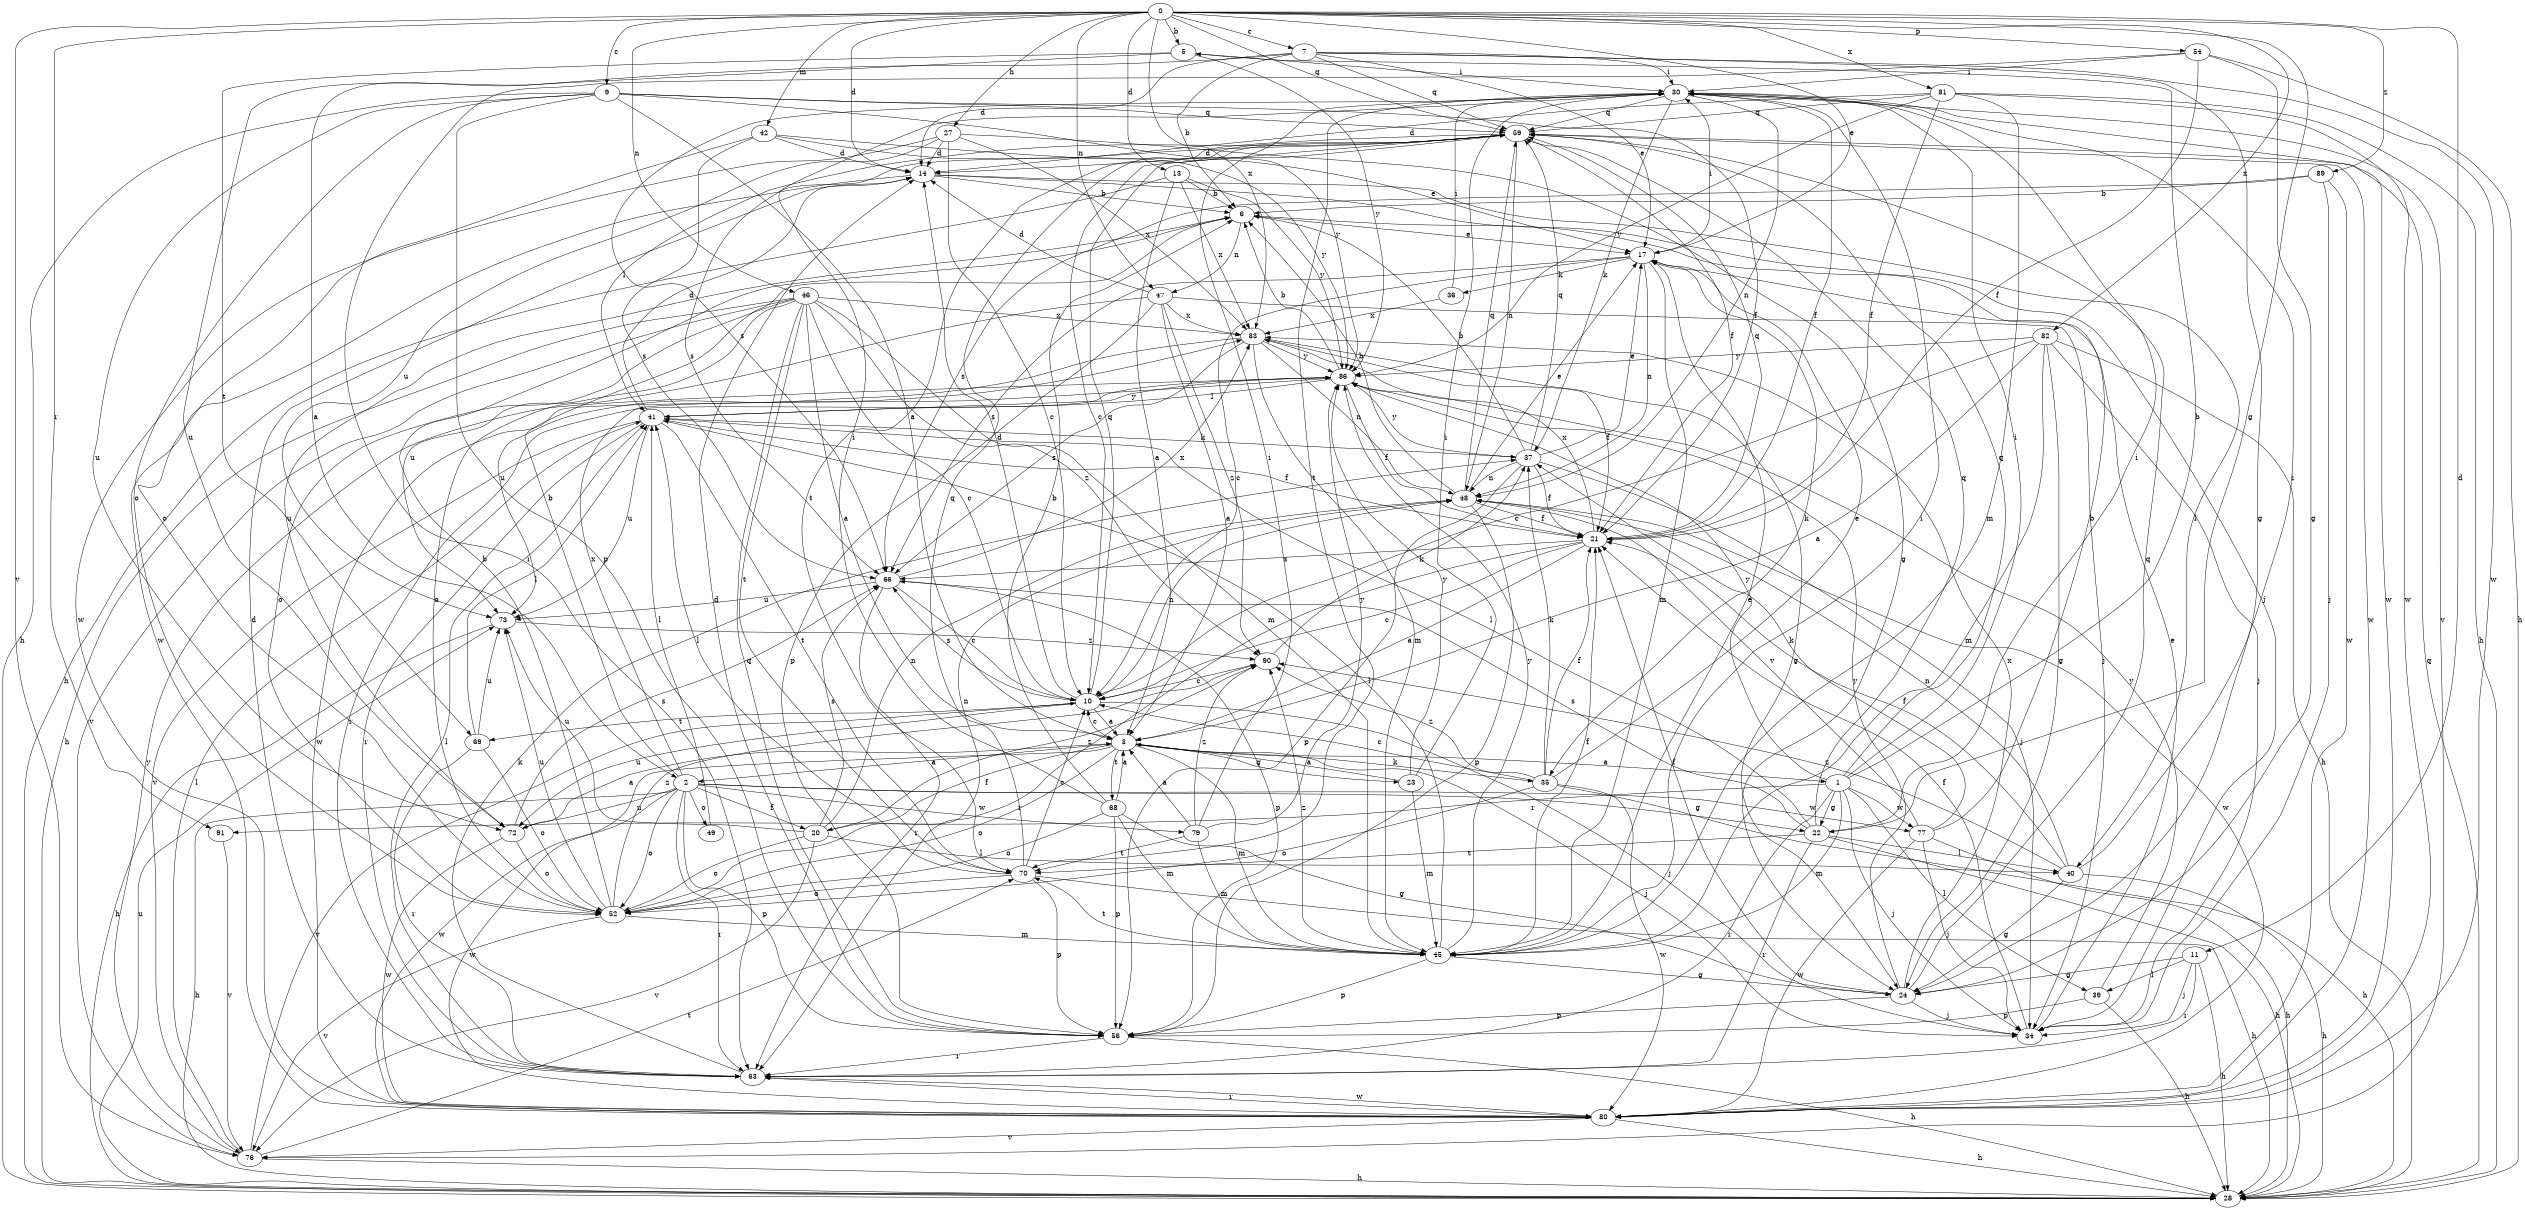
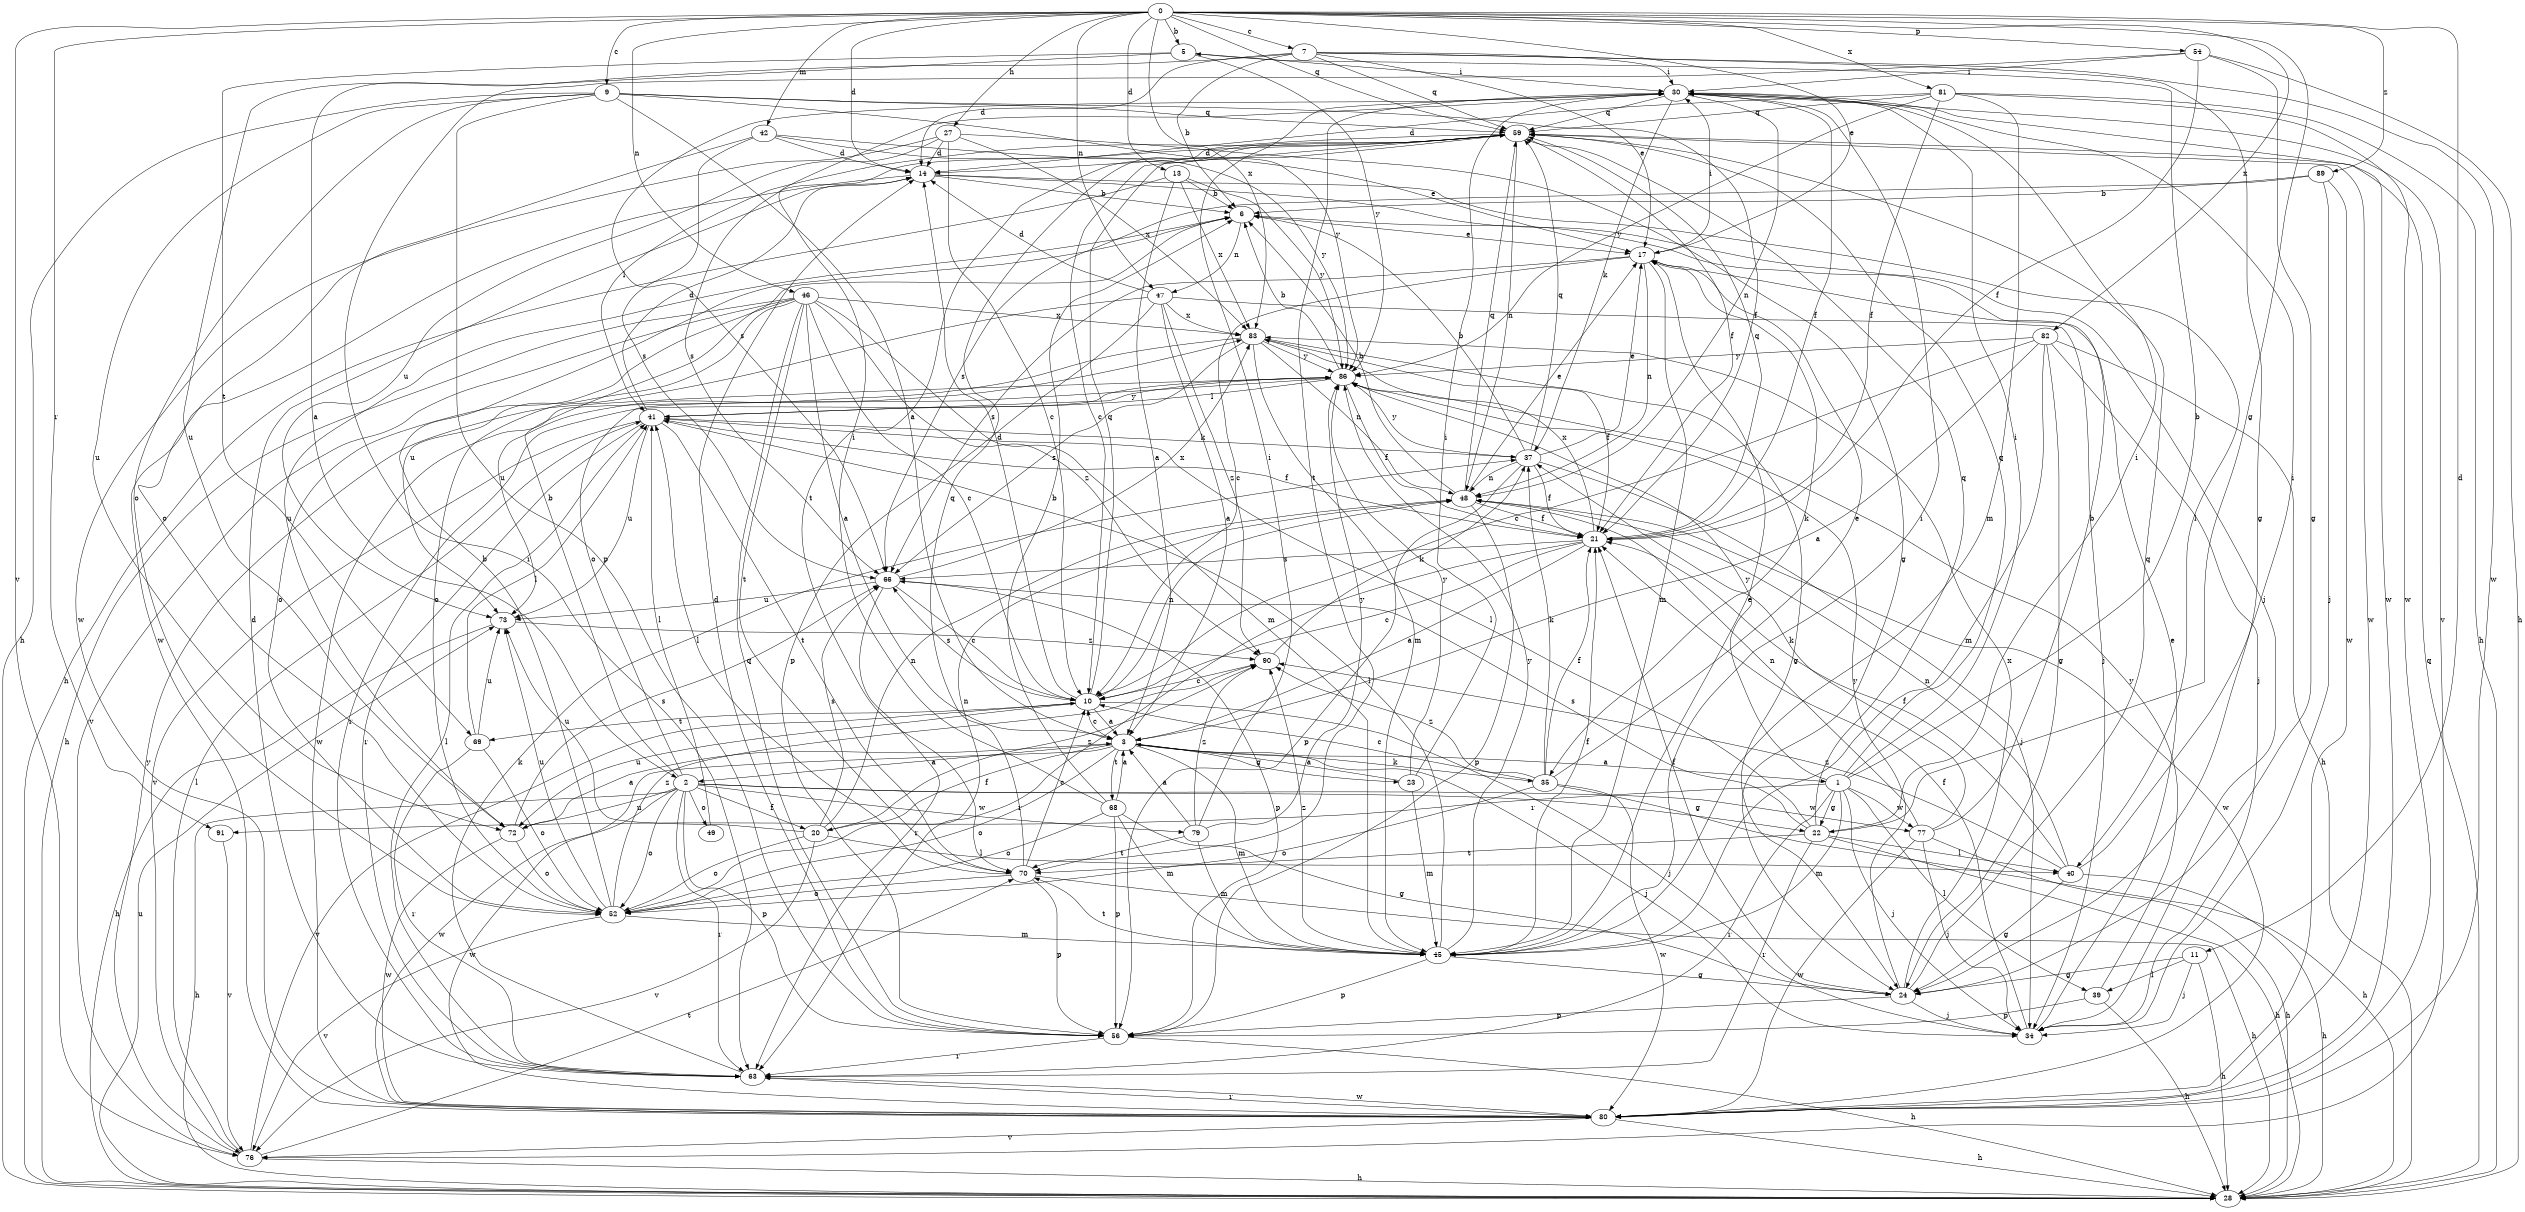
node "36": removed
edge "2" -> "83": label "x" -> "o"
edge "77" -> "48": label "v" -> "n"
edge "11" -> "63": removed, label "r"
